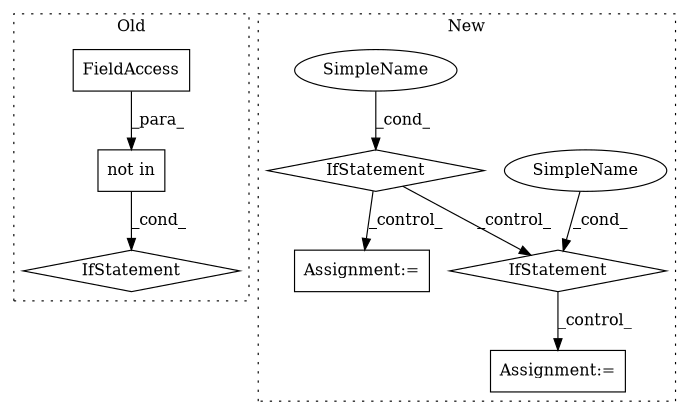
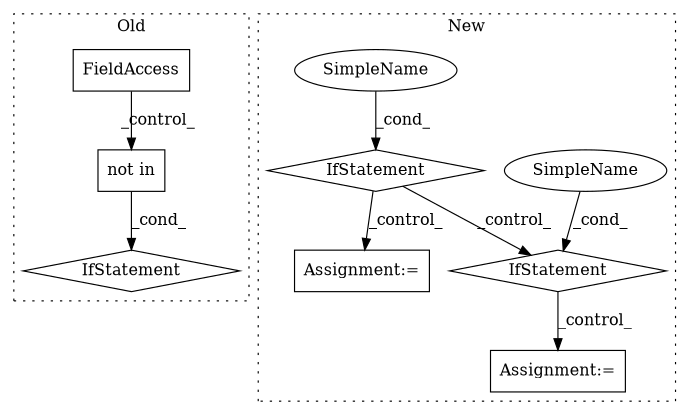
edge "FieldAccess" -> "not in": label "_para_" -> "_control_"
